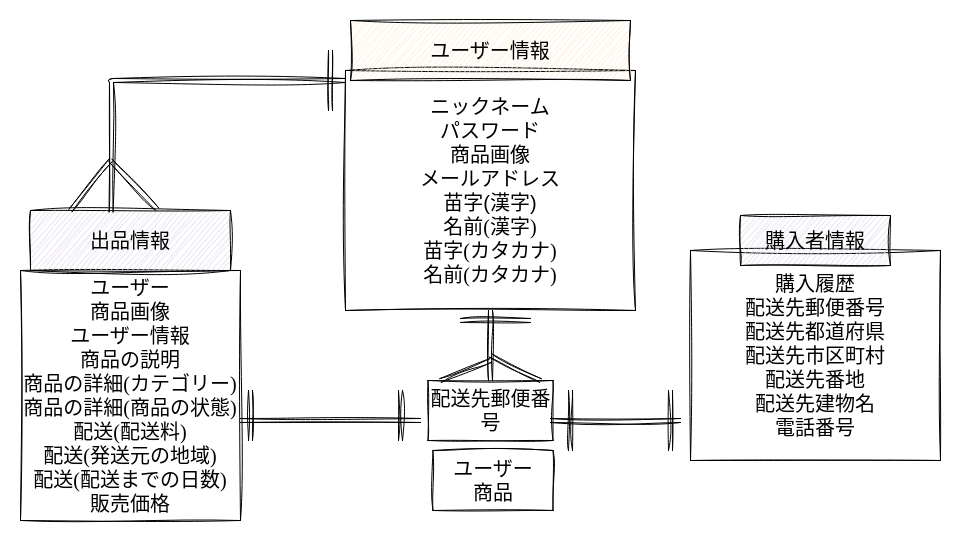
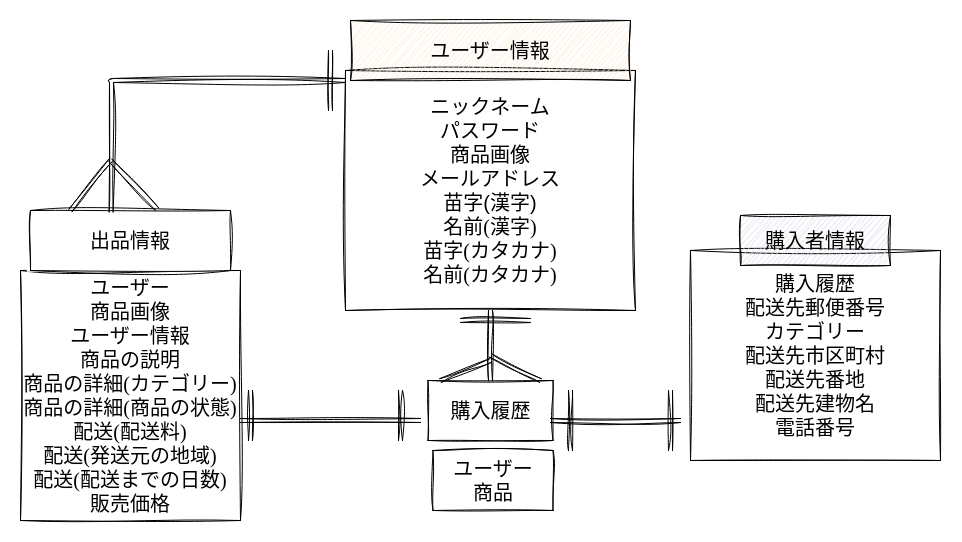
node "出品情報": fillcolor #e1d5e7 -> #ffffff
node "購入履歴 配送先郵便番号 配送先都道府県 配送先市区町村 配送先番地 配送先建物名 電話番号": label "購入履歴 配送先郵便番号 配送先都道府県 配送先市区町村 配送先番地 配送先建物名 電話番号" -> "購入履歴 配送先郵便番号 カテゴリー 配送先市区町村 配送先番地 配送先建物名 電話番号"
node "配送先郵便番号": label "配送先郵便番号" -> "購入履歴"
